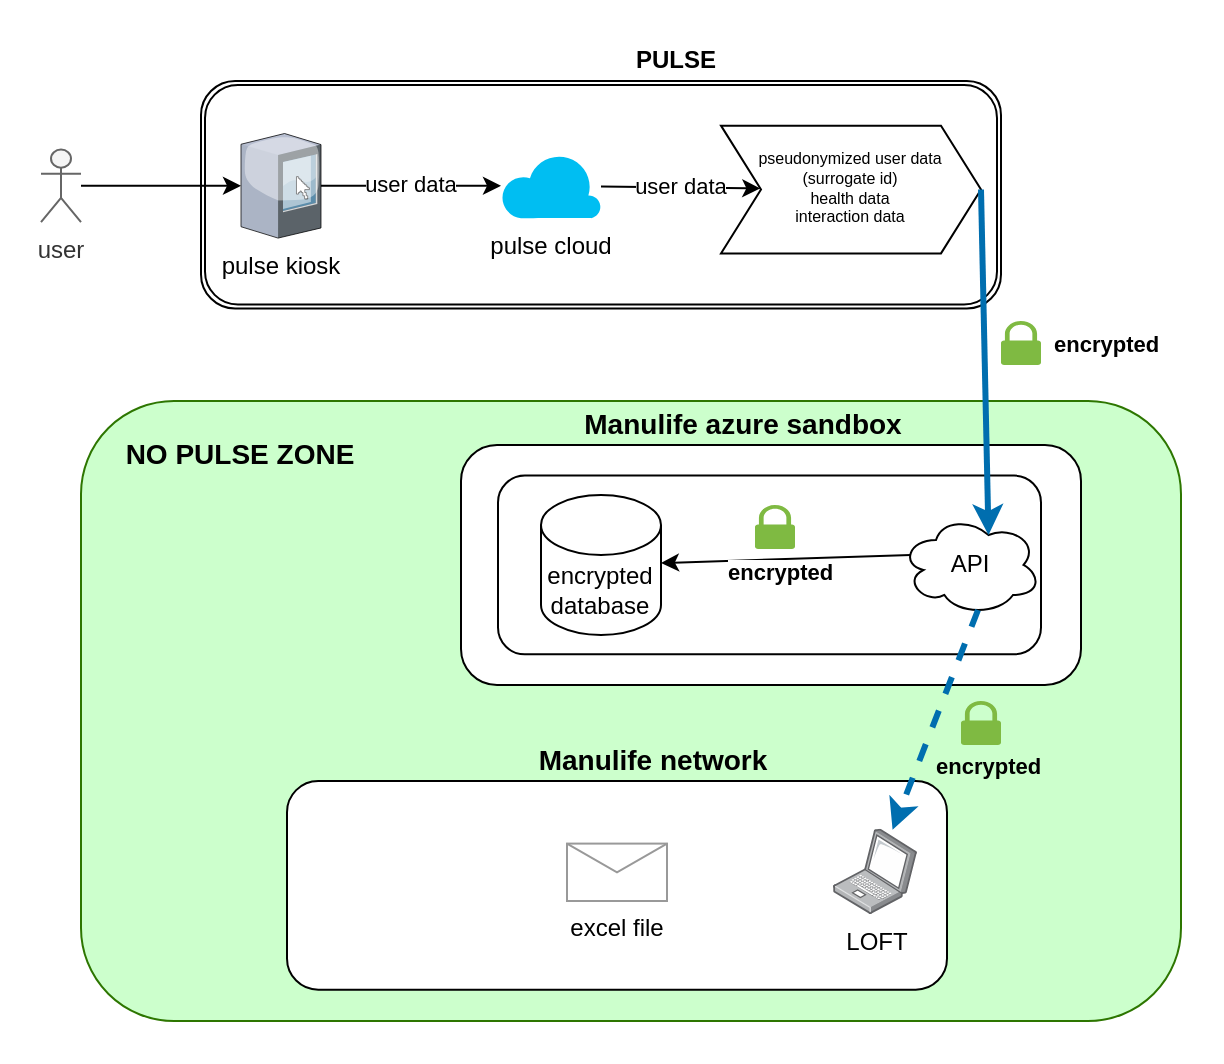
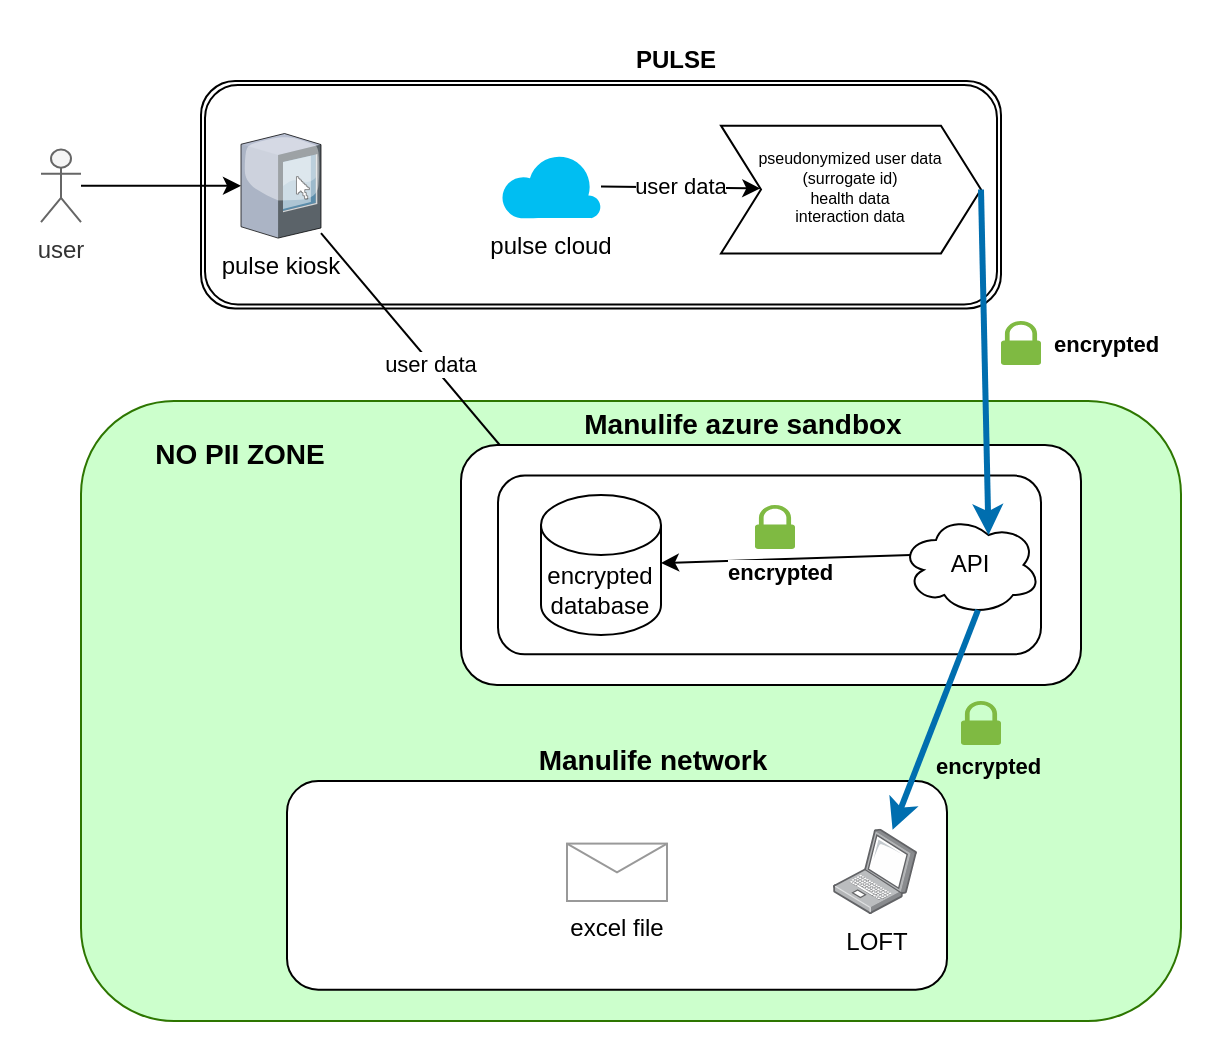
edge "pulse kiosk" -> "pulse cloud": now "pulse kiosk" -> "encrypted database"
node "NO PULSE ZONE": label "NO PULSE ZONE" -> "NO PII ZONE"
edge "API" -> "LOFT": style dashed -> solid
